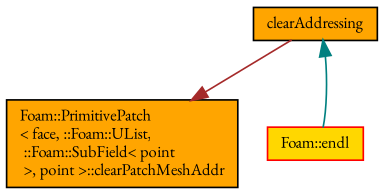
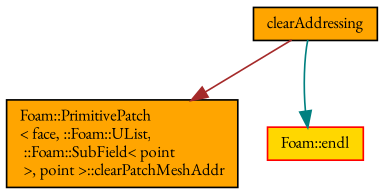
edge "Foam::endl" -> "clearAddressing": reversed
